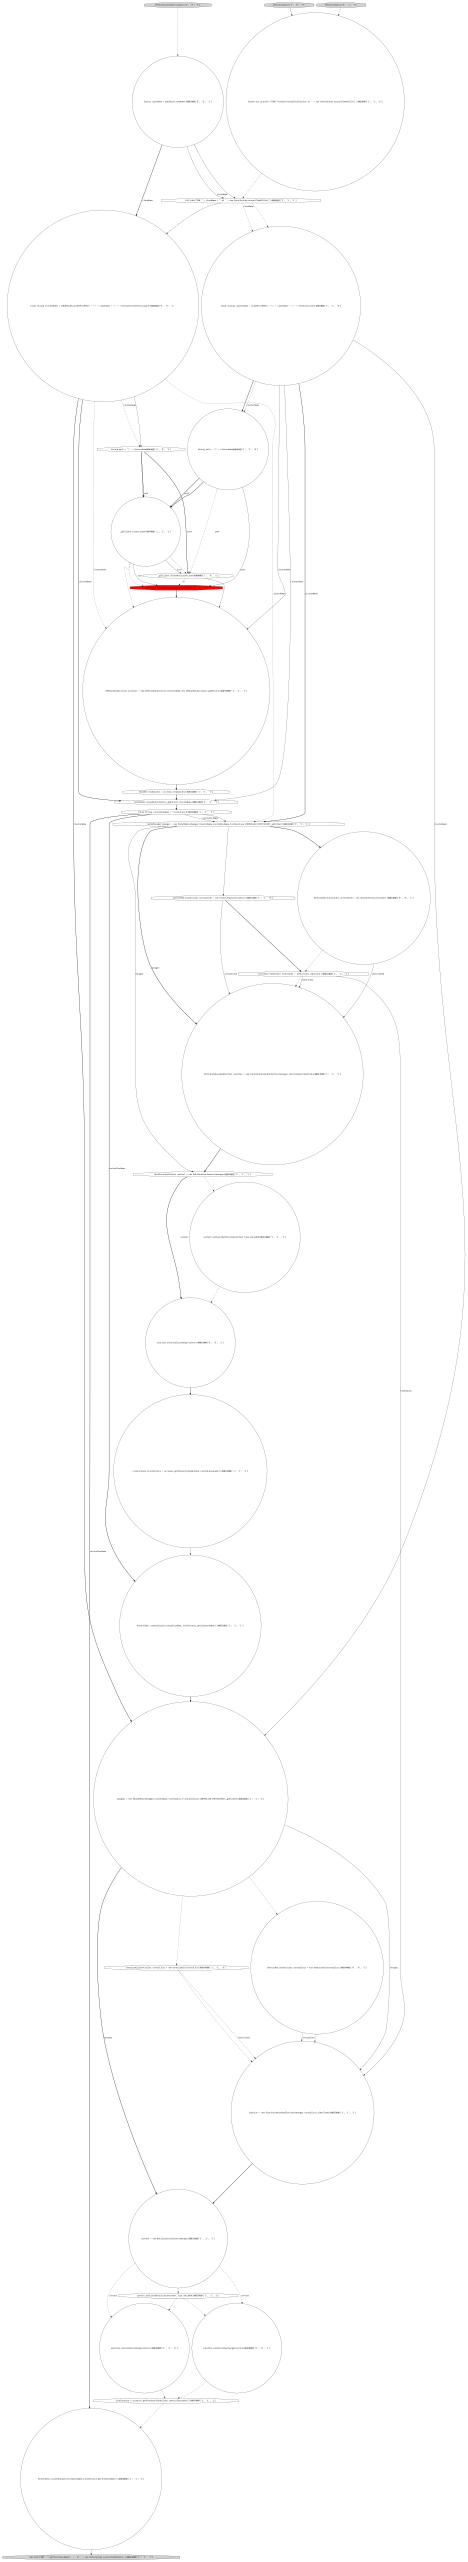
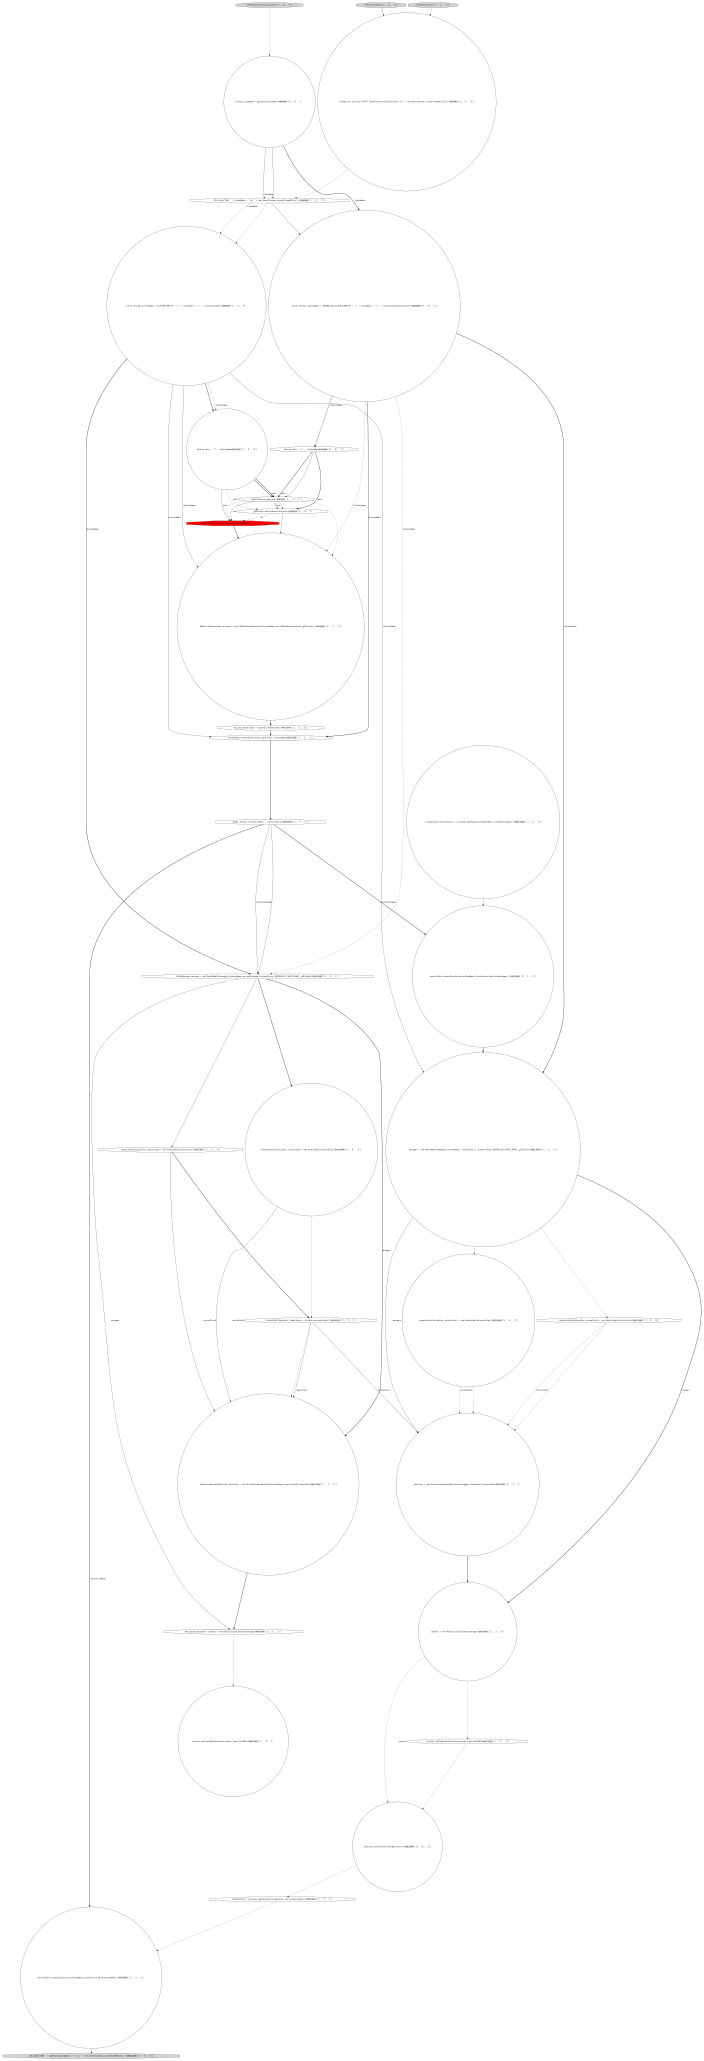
node "_gZkClient.exists(path)@@@7@@@['1', '1', '1']": shape circle -> octagon
node "election.onControllerChange(context)@@@20@@@['0', '0', '1']": removed
node "election.onControllerChange(context)@@@28@@@['1', '1', '0']": removed
